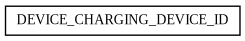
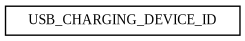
node "DEVICE_CHARGING_DEVICE_ID": label "DEVICE_CHARGING_DEVICE_ID" -> "USB_CHARGING_DEVICE_ID"
